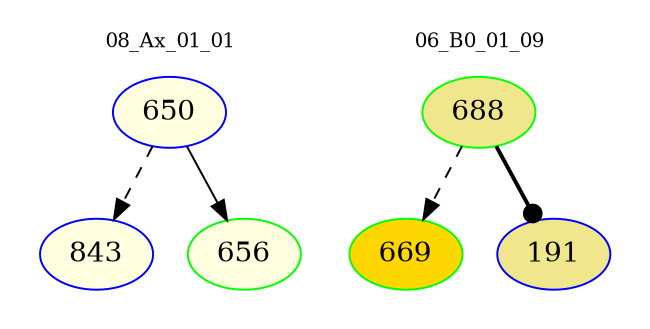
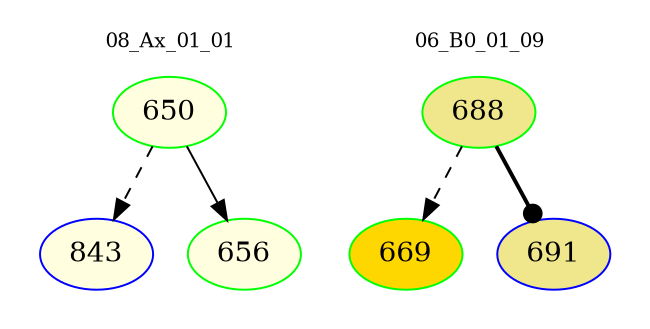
node "650": color blue -> green
node "191": label "191" -> "691"
